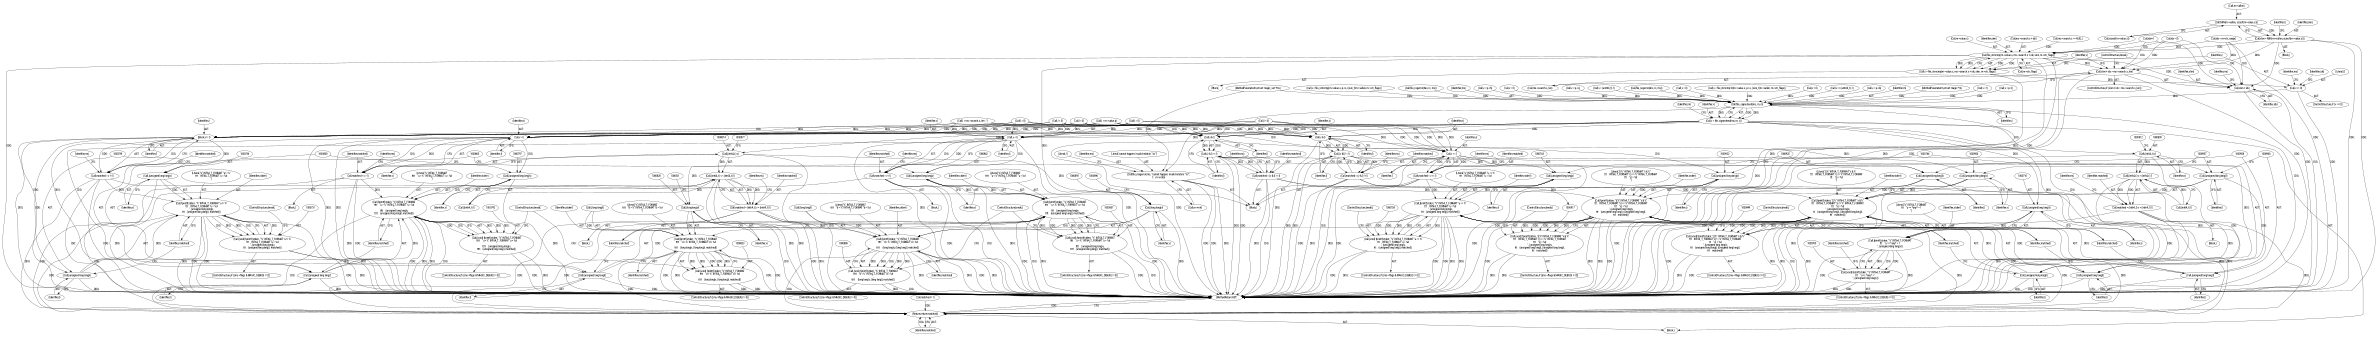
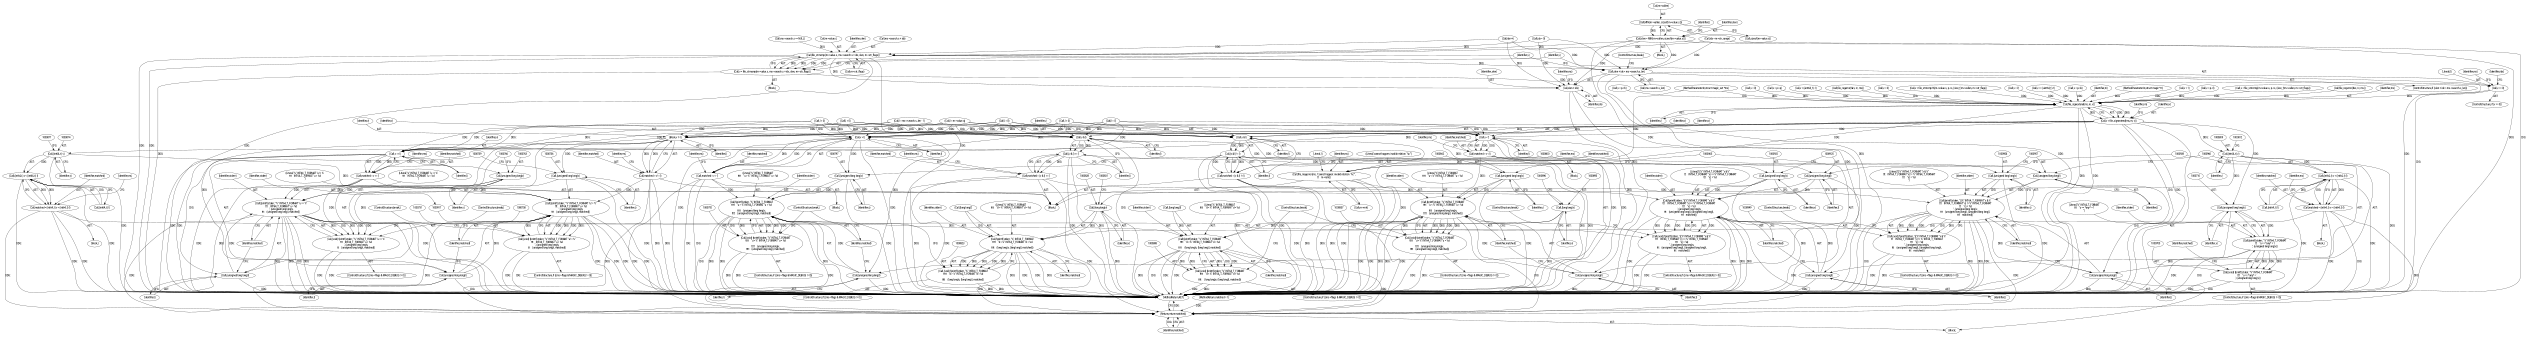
edge "(Call,idx < m->str_range)" -> "(Call,slen + idx)": removed, label "DDG:"
edge "(Call,matched = (int64_t) v > (int64_t) l)" -> "(Call,(int64_t) v > (int64_t) l)": added, label "CFG:"
edge "(Call,matched = v < l)" -> "(Return,return matched;)": removed, label "DDG:"
node "(Call,matched = 1)": label "(Call,matched = 1)" -> "(MethodReturn,matched = 1)"
